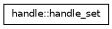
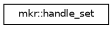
node "handle::handle_set": label "handle::handle_set" -> "mkr::handle_set"
